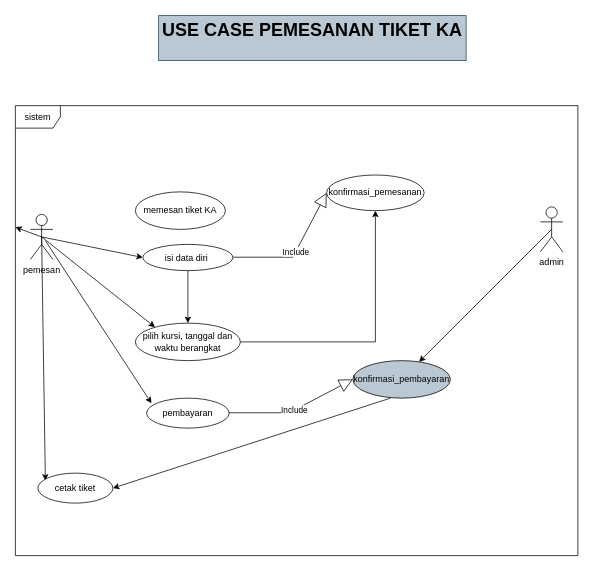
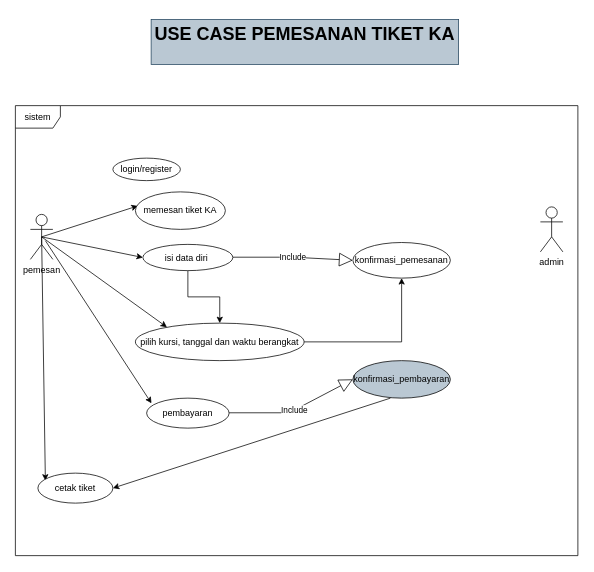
node "USE CASE PEMESANAN TIKET KA": moved (312, 38) -> (305, 42)
node "login/register": added
node "konfirmasi_pemesanan": moved (375, 193) -> (402, 260)
edge "pemesan" -> "sistem": now "pemesan" -> "memesan tiket KA"
edge "admin" -> "konfirmasi_pembayaran": removed
node "pilih kursi, tanggal dan waktu berangkat": size 105x38 -> 169x38
